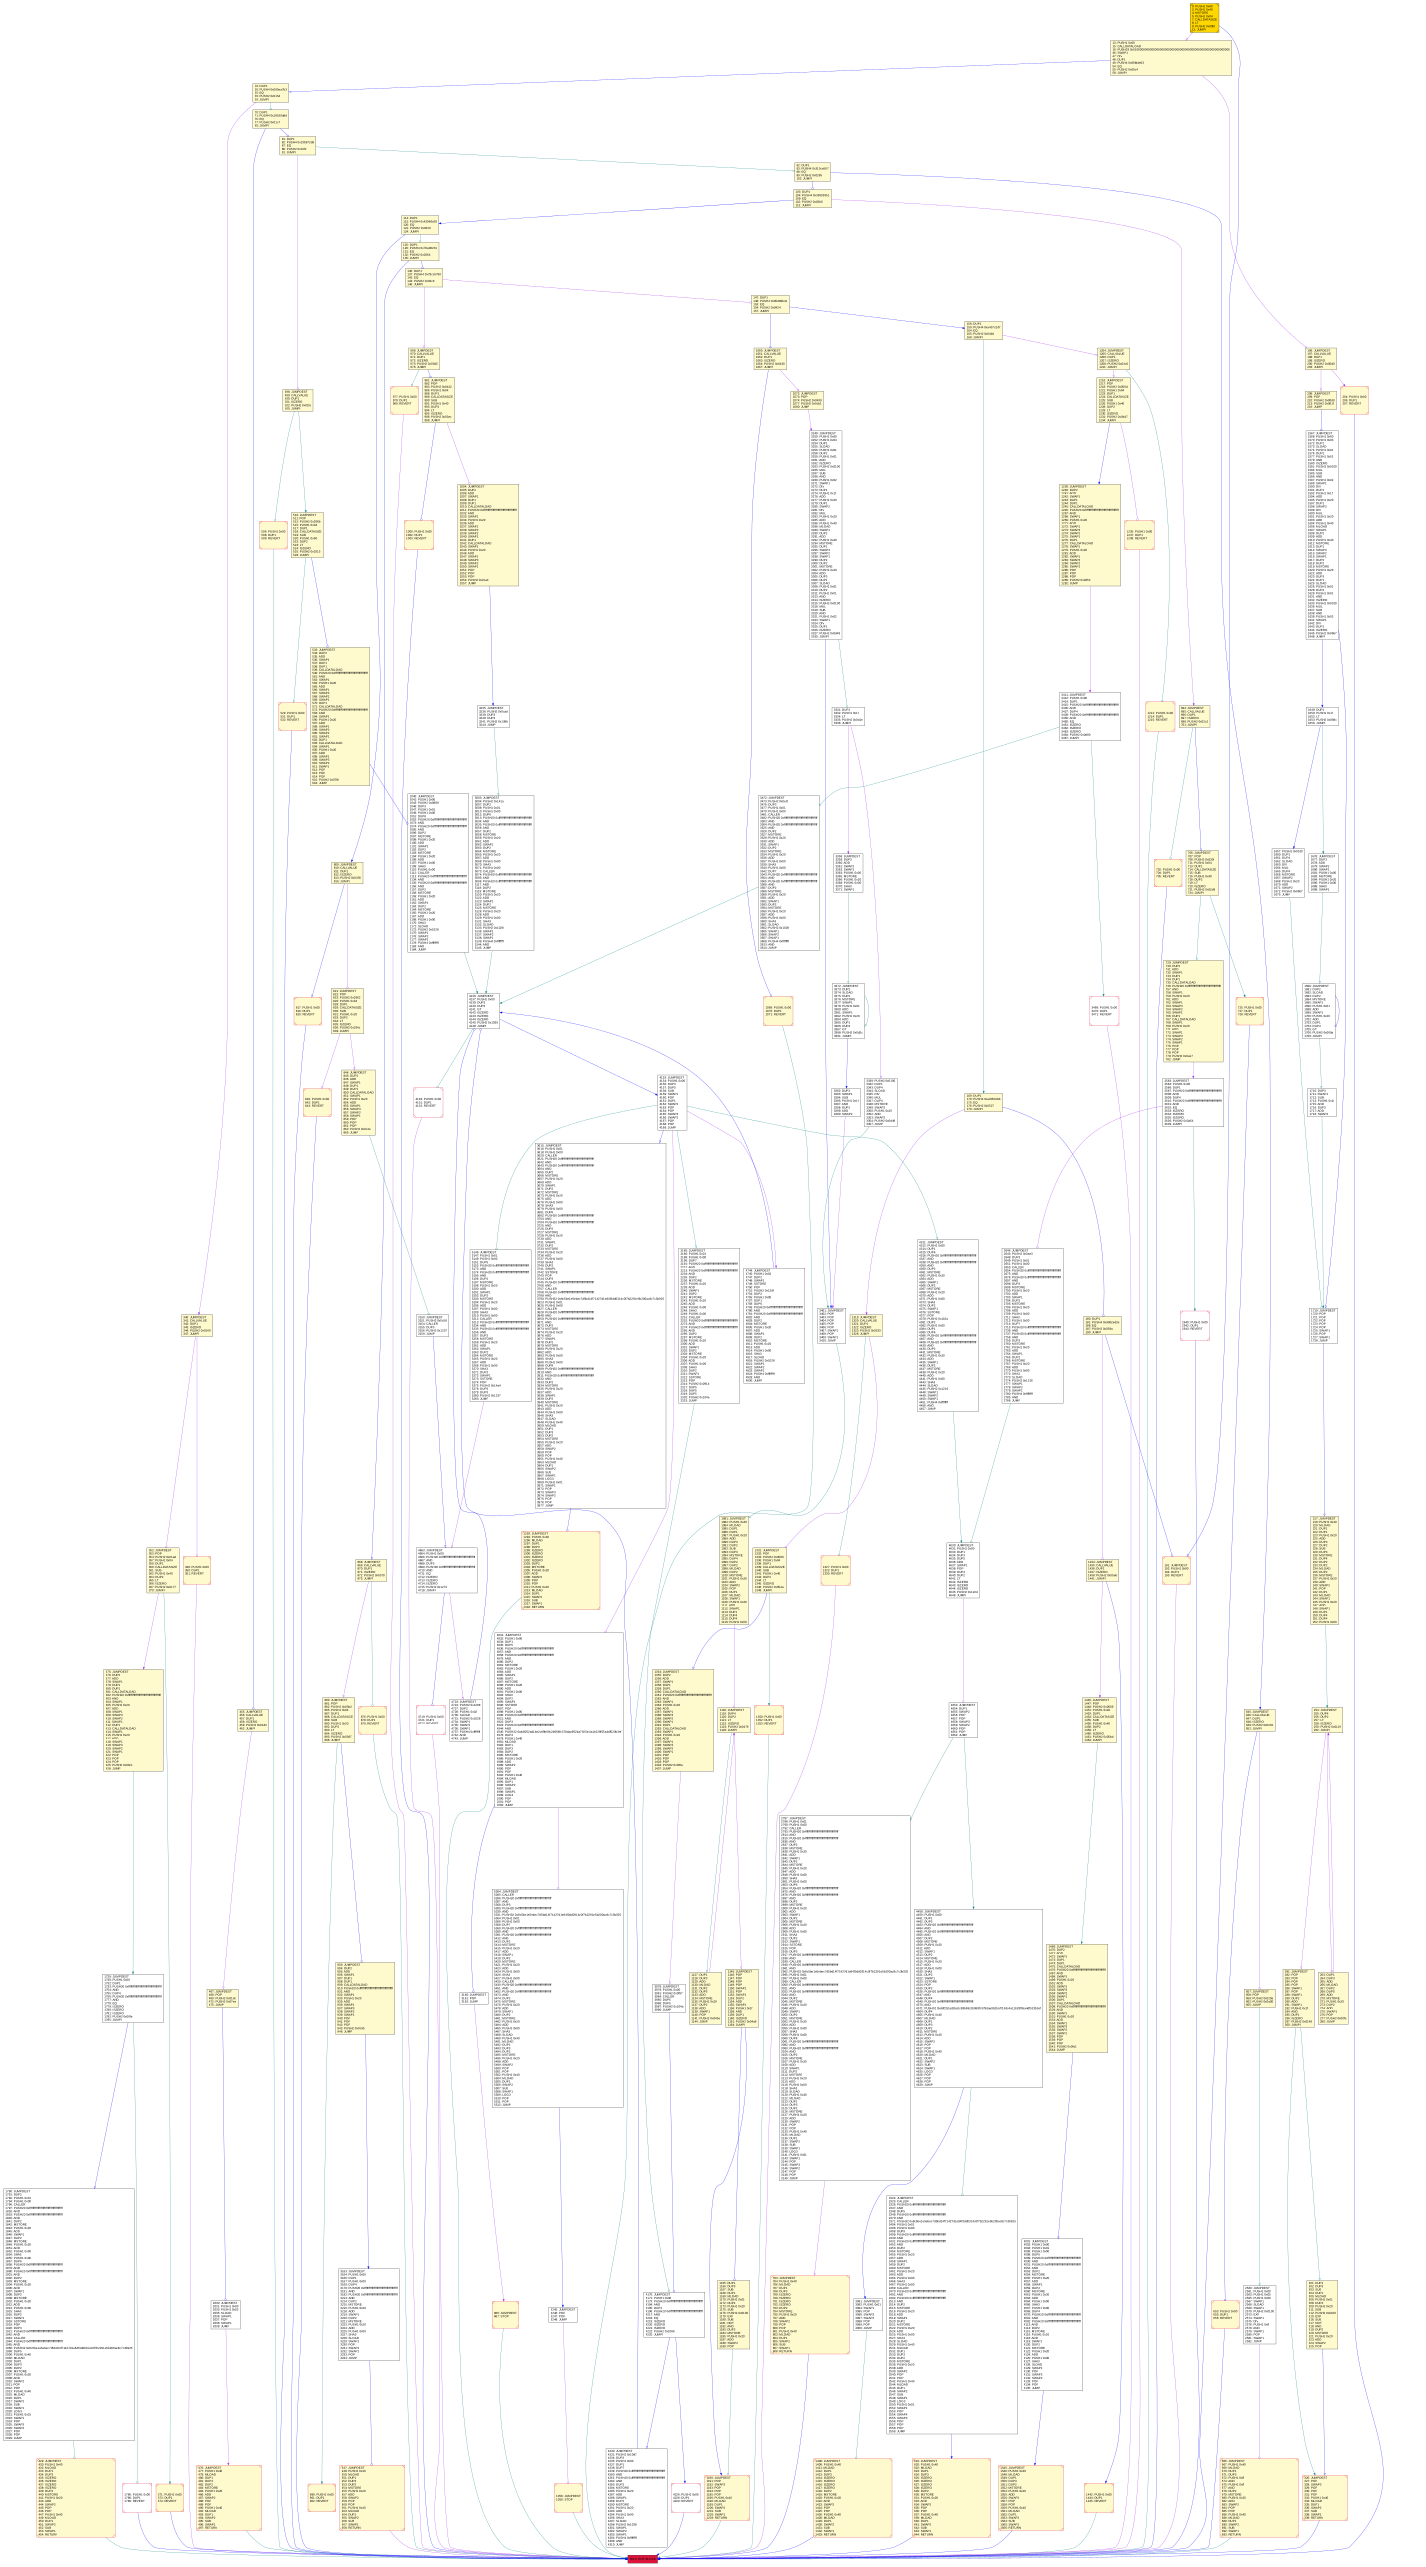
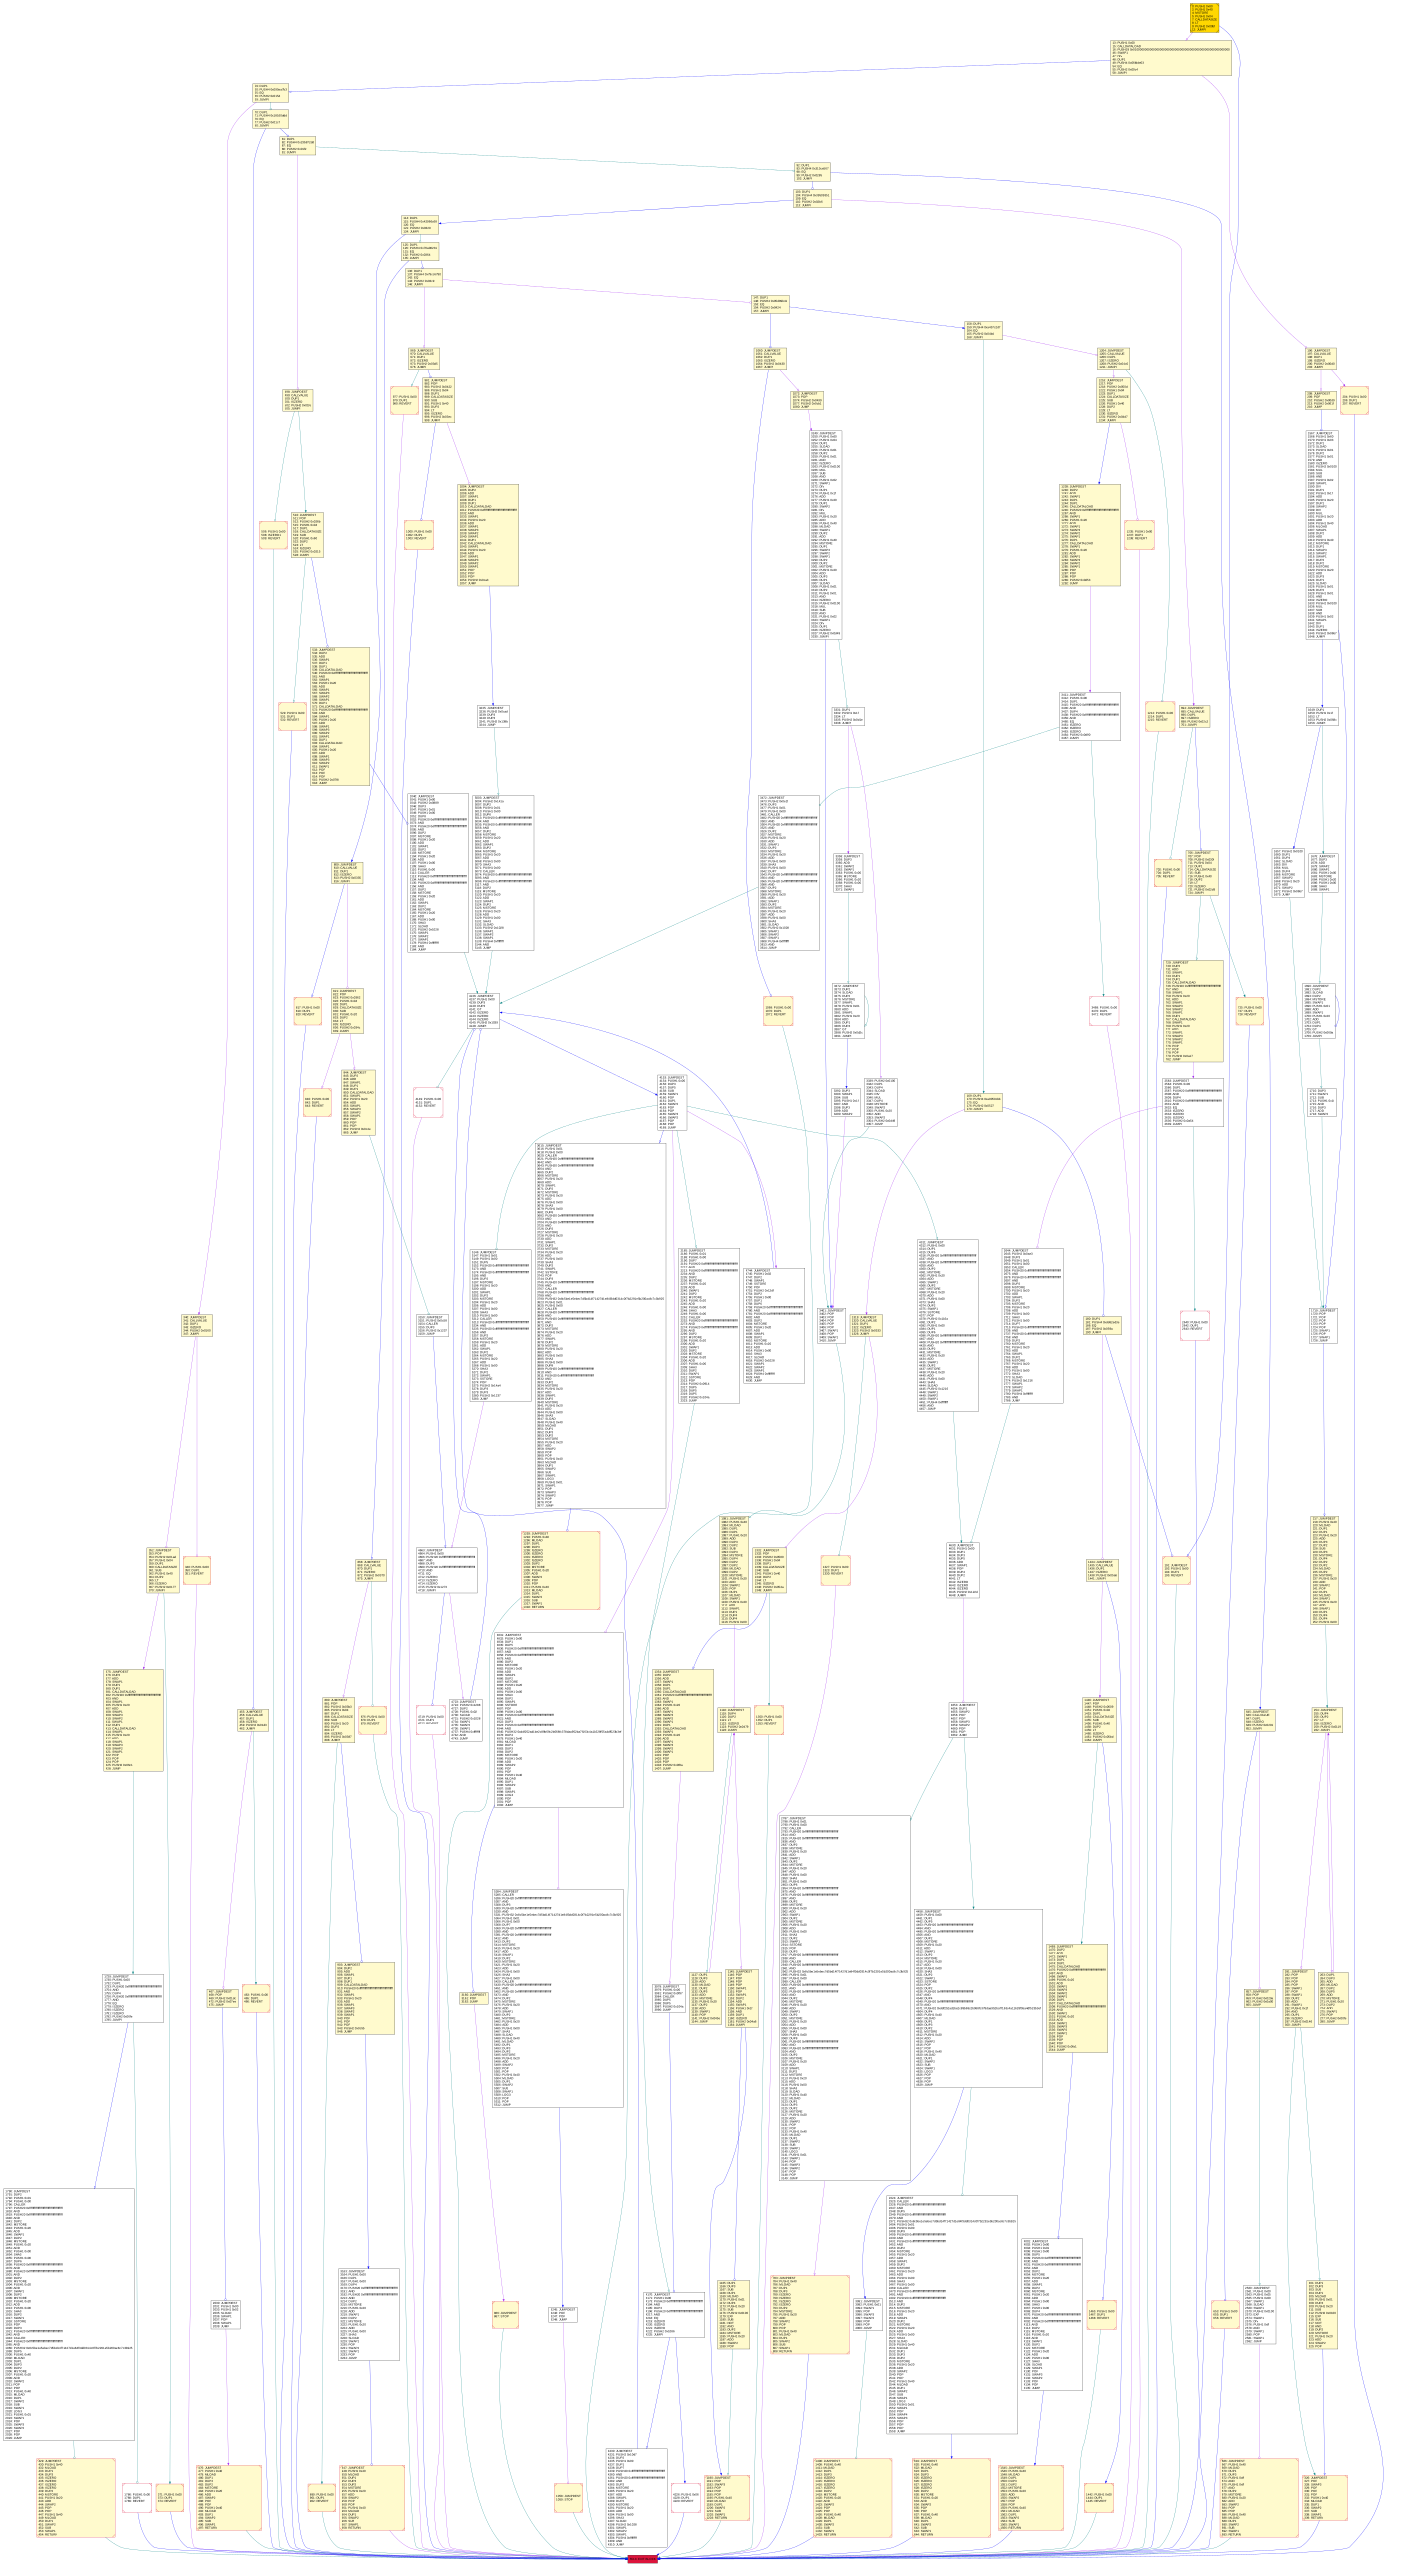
node "506: PUSH1 0x00 508: DUP1 509: REVERT": label "506: PUSH1 0x00 508: DUP1 509: REVERT" -> "506: PUSH1 0x00 508: ISZERO1 509: REVERT"
node "463: PUSH1 0x00 465: DUP1 466: REVERT": added
node "3160: JUMPDEST 3161: POP 3162: JUMP": fillcolor white -> lemonchiffon
node "1465: PUSH1 0x00 1467: DUP1 1468: REVERT": added
edge "191: JUMPDEST 192: PUSH1 0x00 194: DUP1 195: REVERT" -> "5513: EXIT BLOCK": color purple -> teal
edge "899: PUSH1 0x00 901: DUP1 902: REVERT" -> "5513: EXIT BLOCK": added
